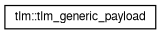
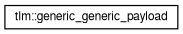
node "tlm::tlm_generic_payload": label "tlm::tlm_generic_payload" -> "tlm::generic_generic_payload"
